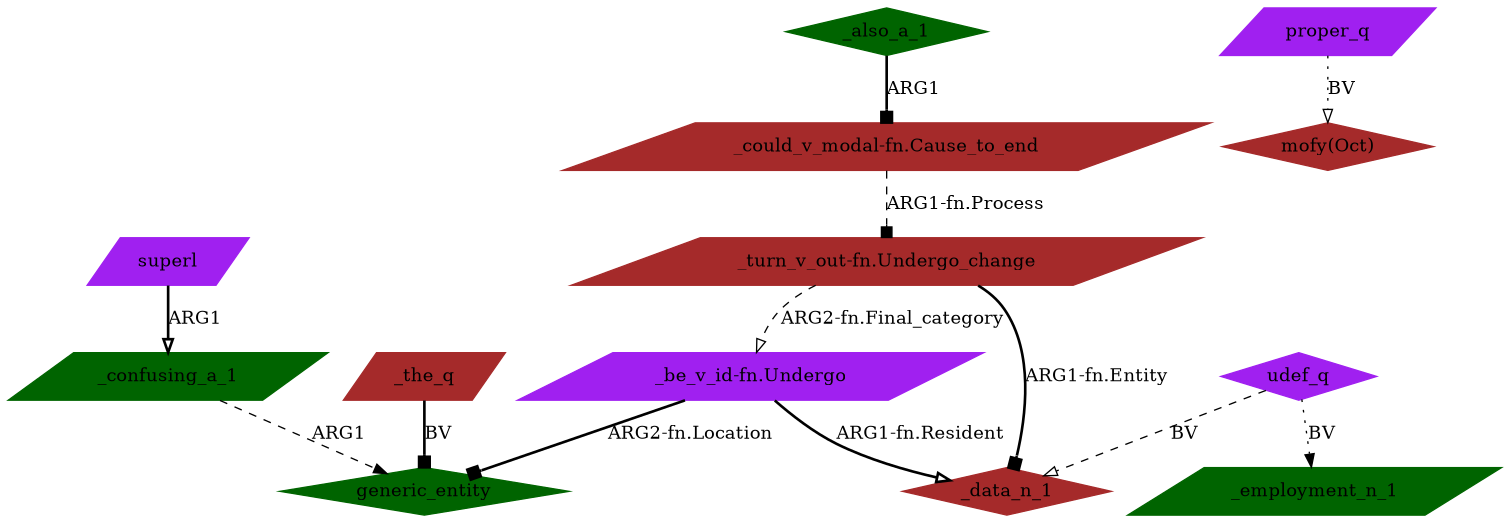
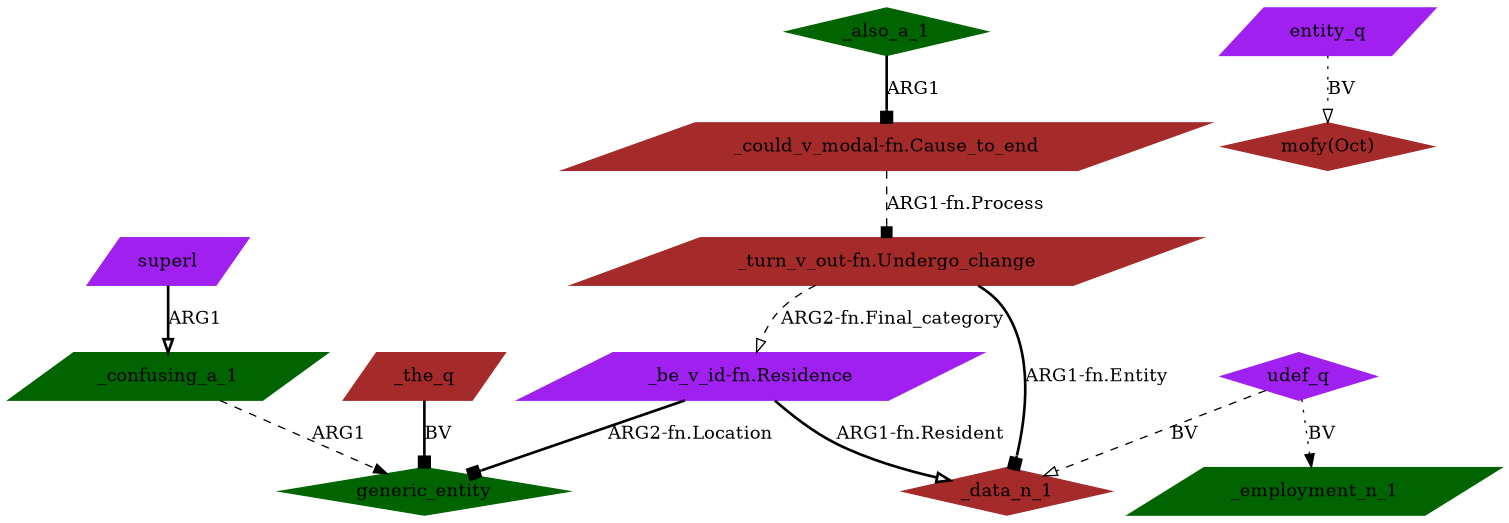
node "proper_q": label "proper_q" -> "entity_q"
node "_be_v_id-fn.Undergo": label "_be_v_id-fn.Undergo" -> "_be_v_id-fn.Residence"
